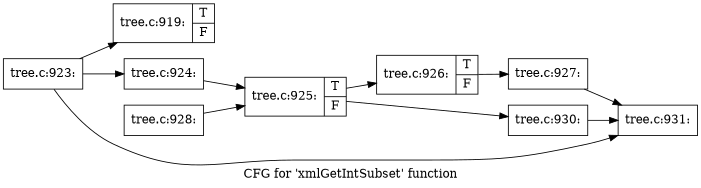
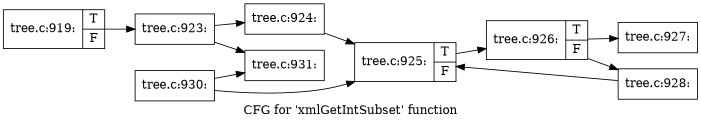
edge "tree.c:923:" -> "tree.c:919:": reversed
edge "tree.c:926:" -> "tree.c:928:": added
edge "tree.c:927:" -> "tree.c:931:": removed
edge "tree.c:925:" -> "tree.c:930:": reversed
